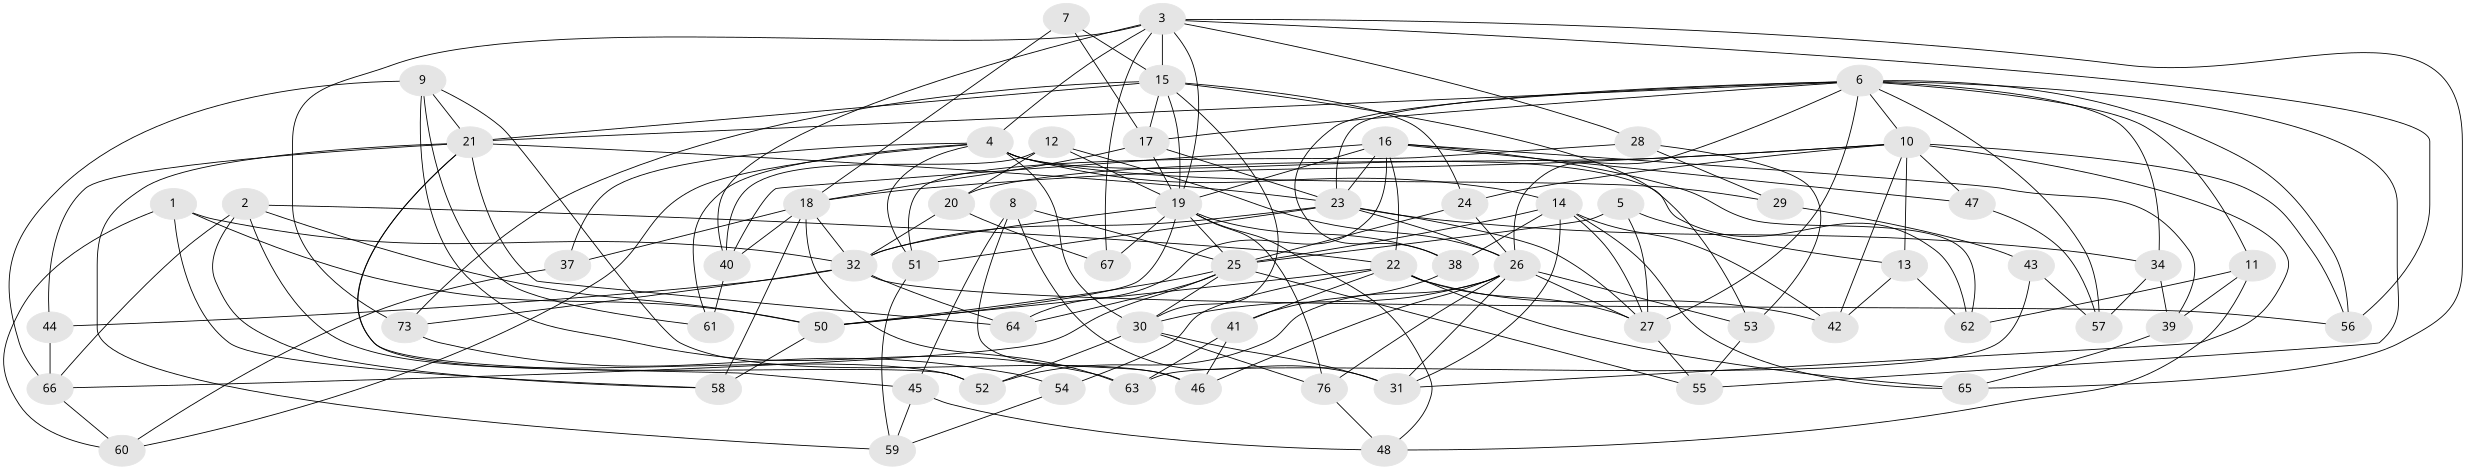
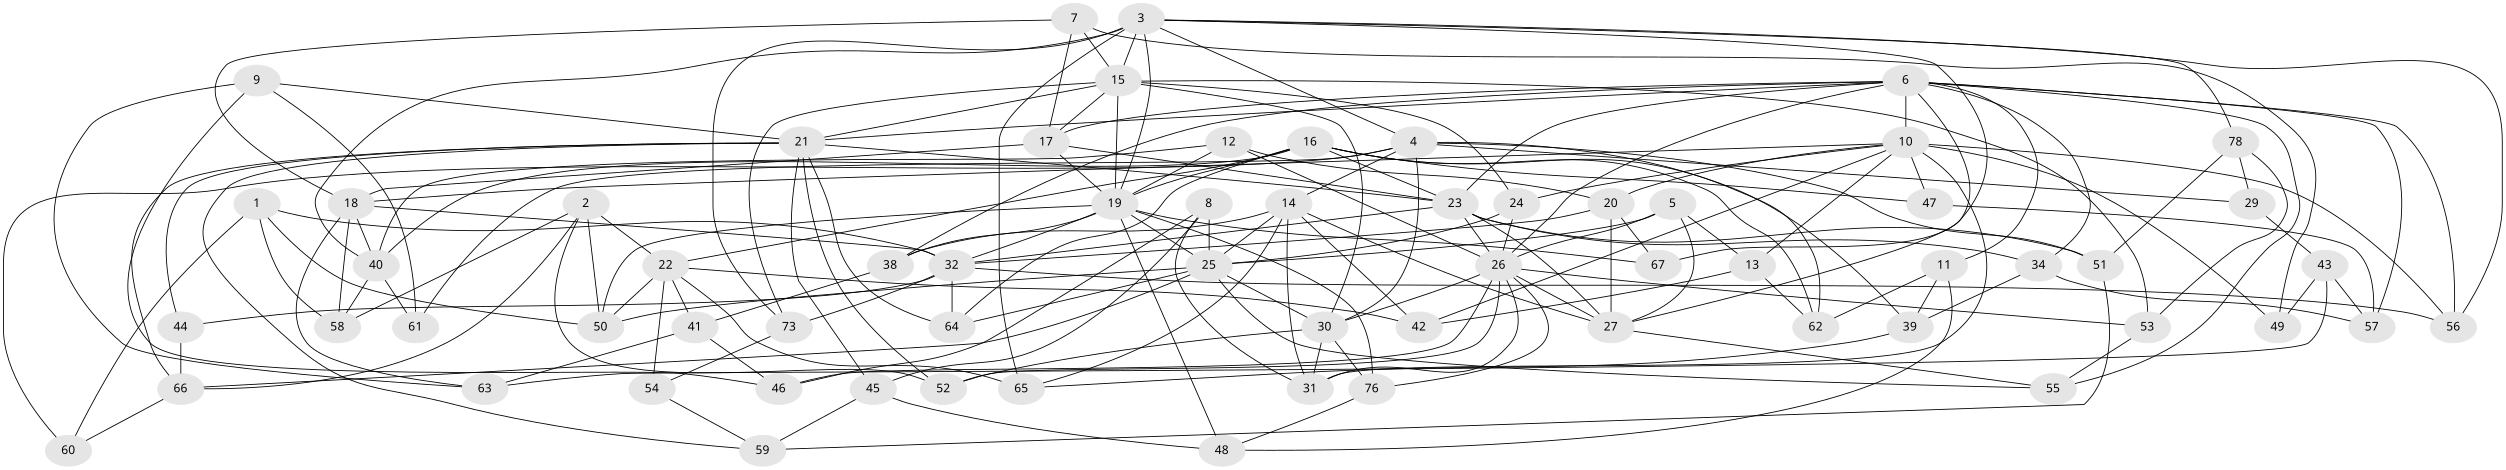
node "28": label "28" -> "78"
edge "9" -- "66": now "21" -- "66"
edge "5" -- "26": added
node "37": removed
edge "22" -- "27": now "20" -- "27"
node "49": added
edge "50" -- "58": now "40" -- "58"
